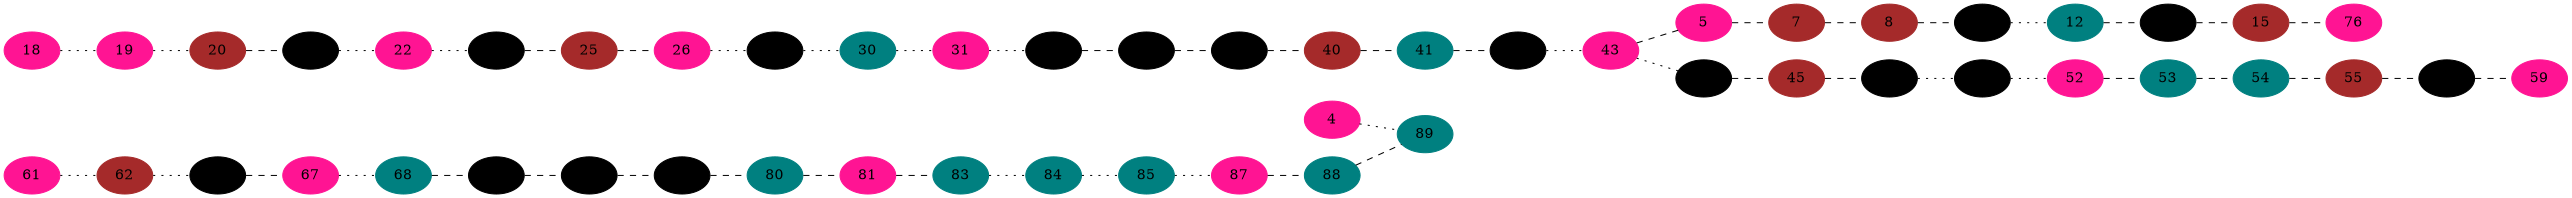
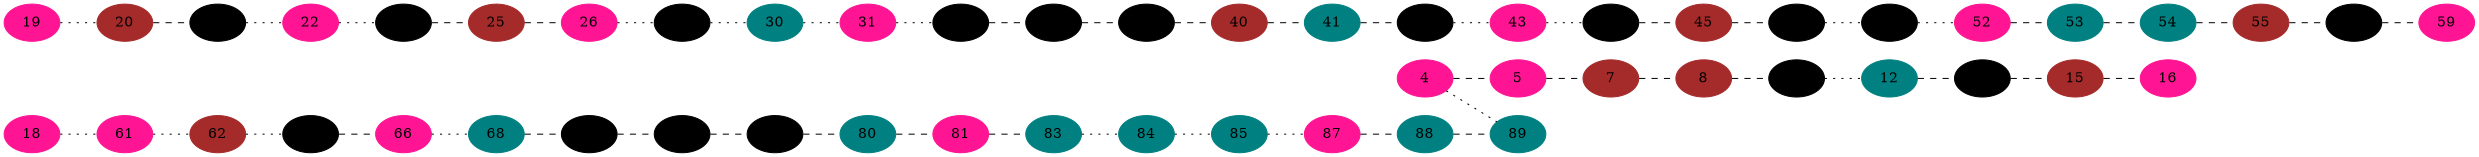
node "76": label "76" -> "16"
edge "5" -- "43": now "5" -- "4"
edge "18" -- "19": now "18" -- "61"
node "67": label "67" -> "66"
